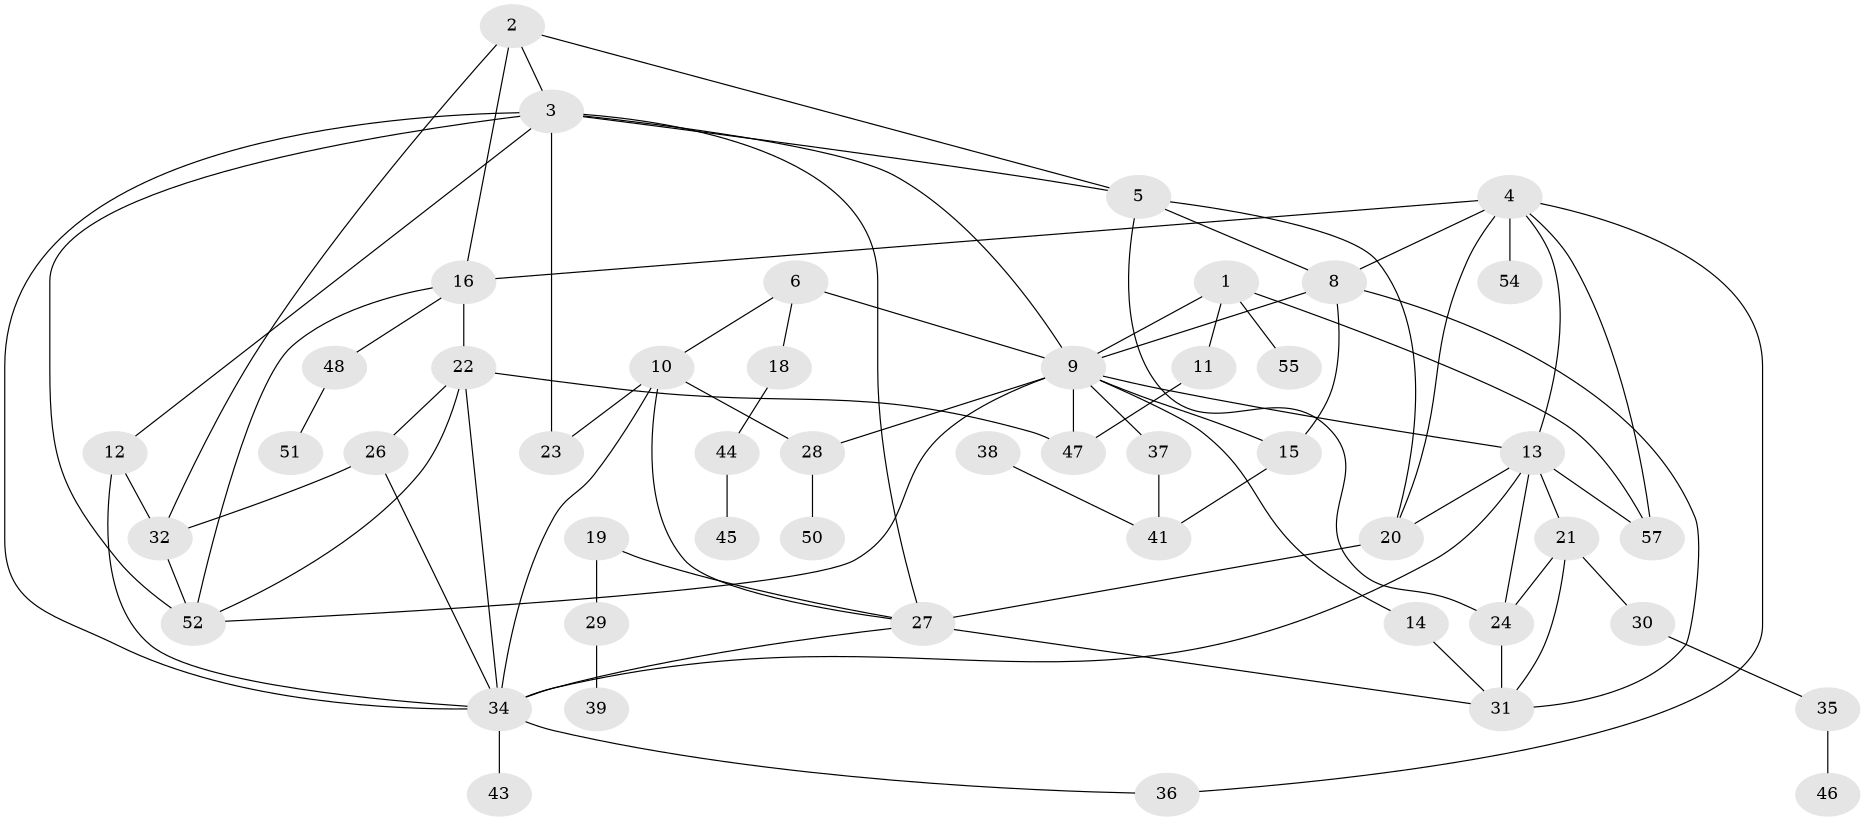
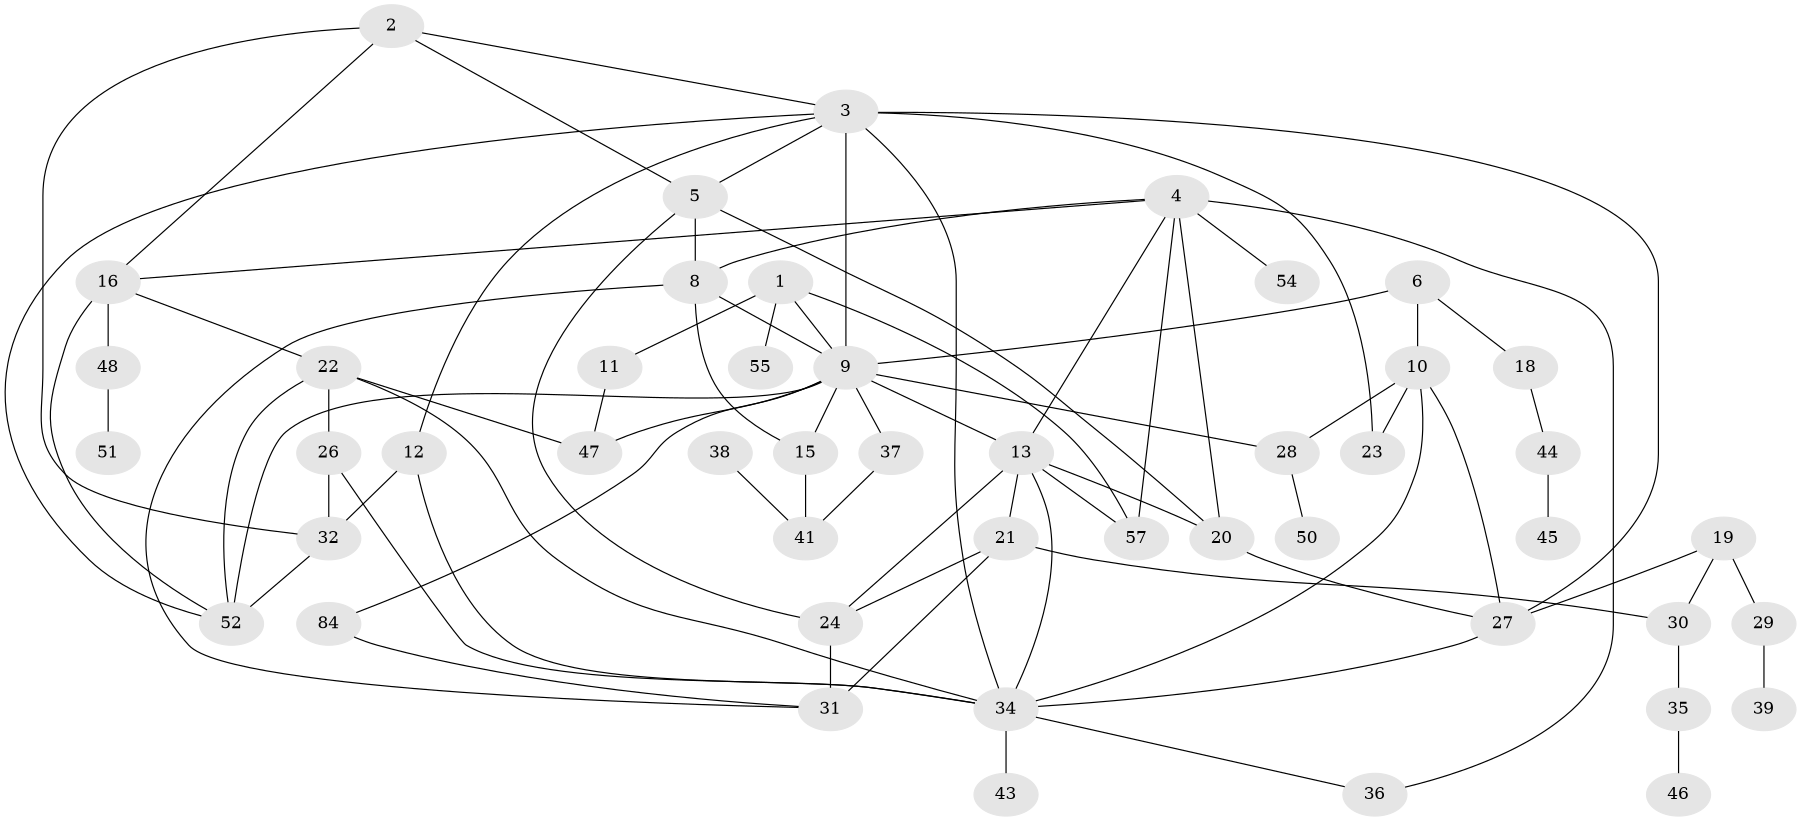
edge "19" -- "30": added
node "14": label "14" -> "84"
edge "27" -- "31": removed
